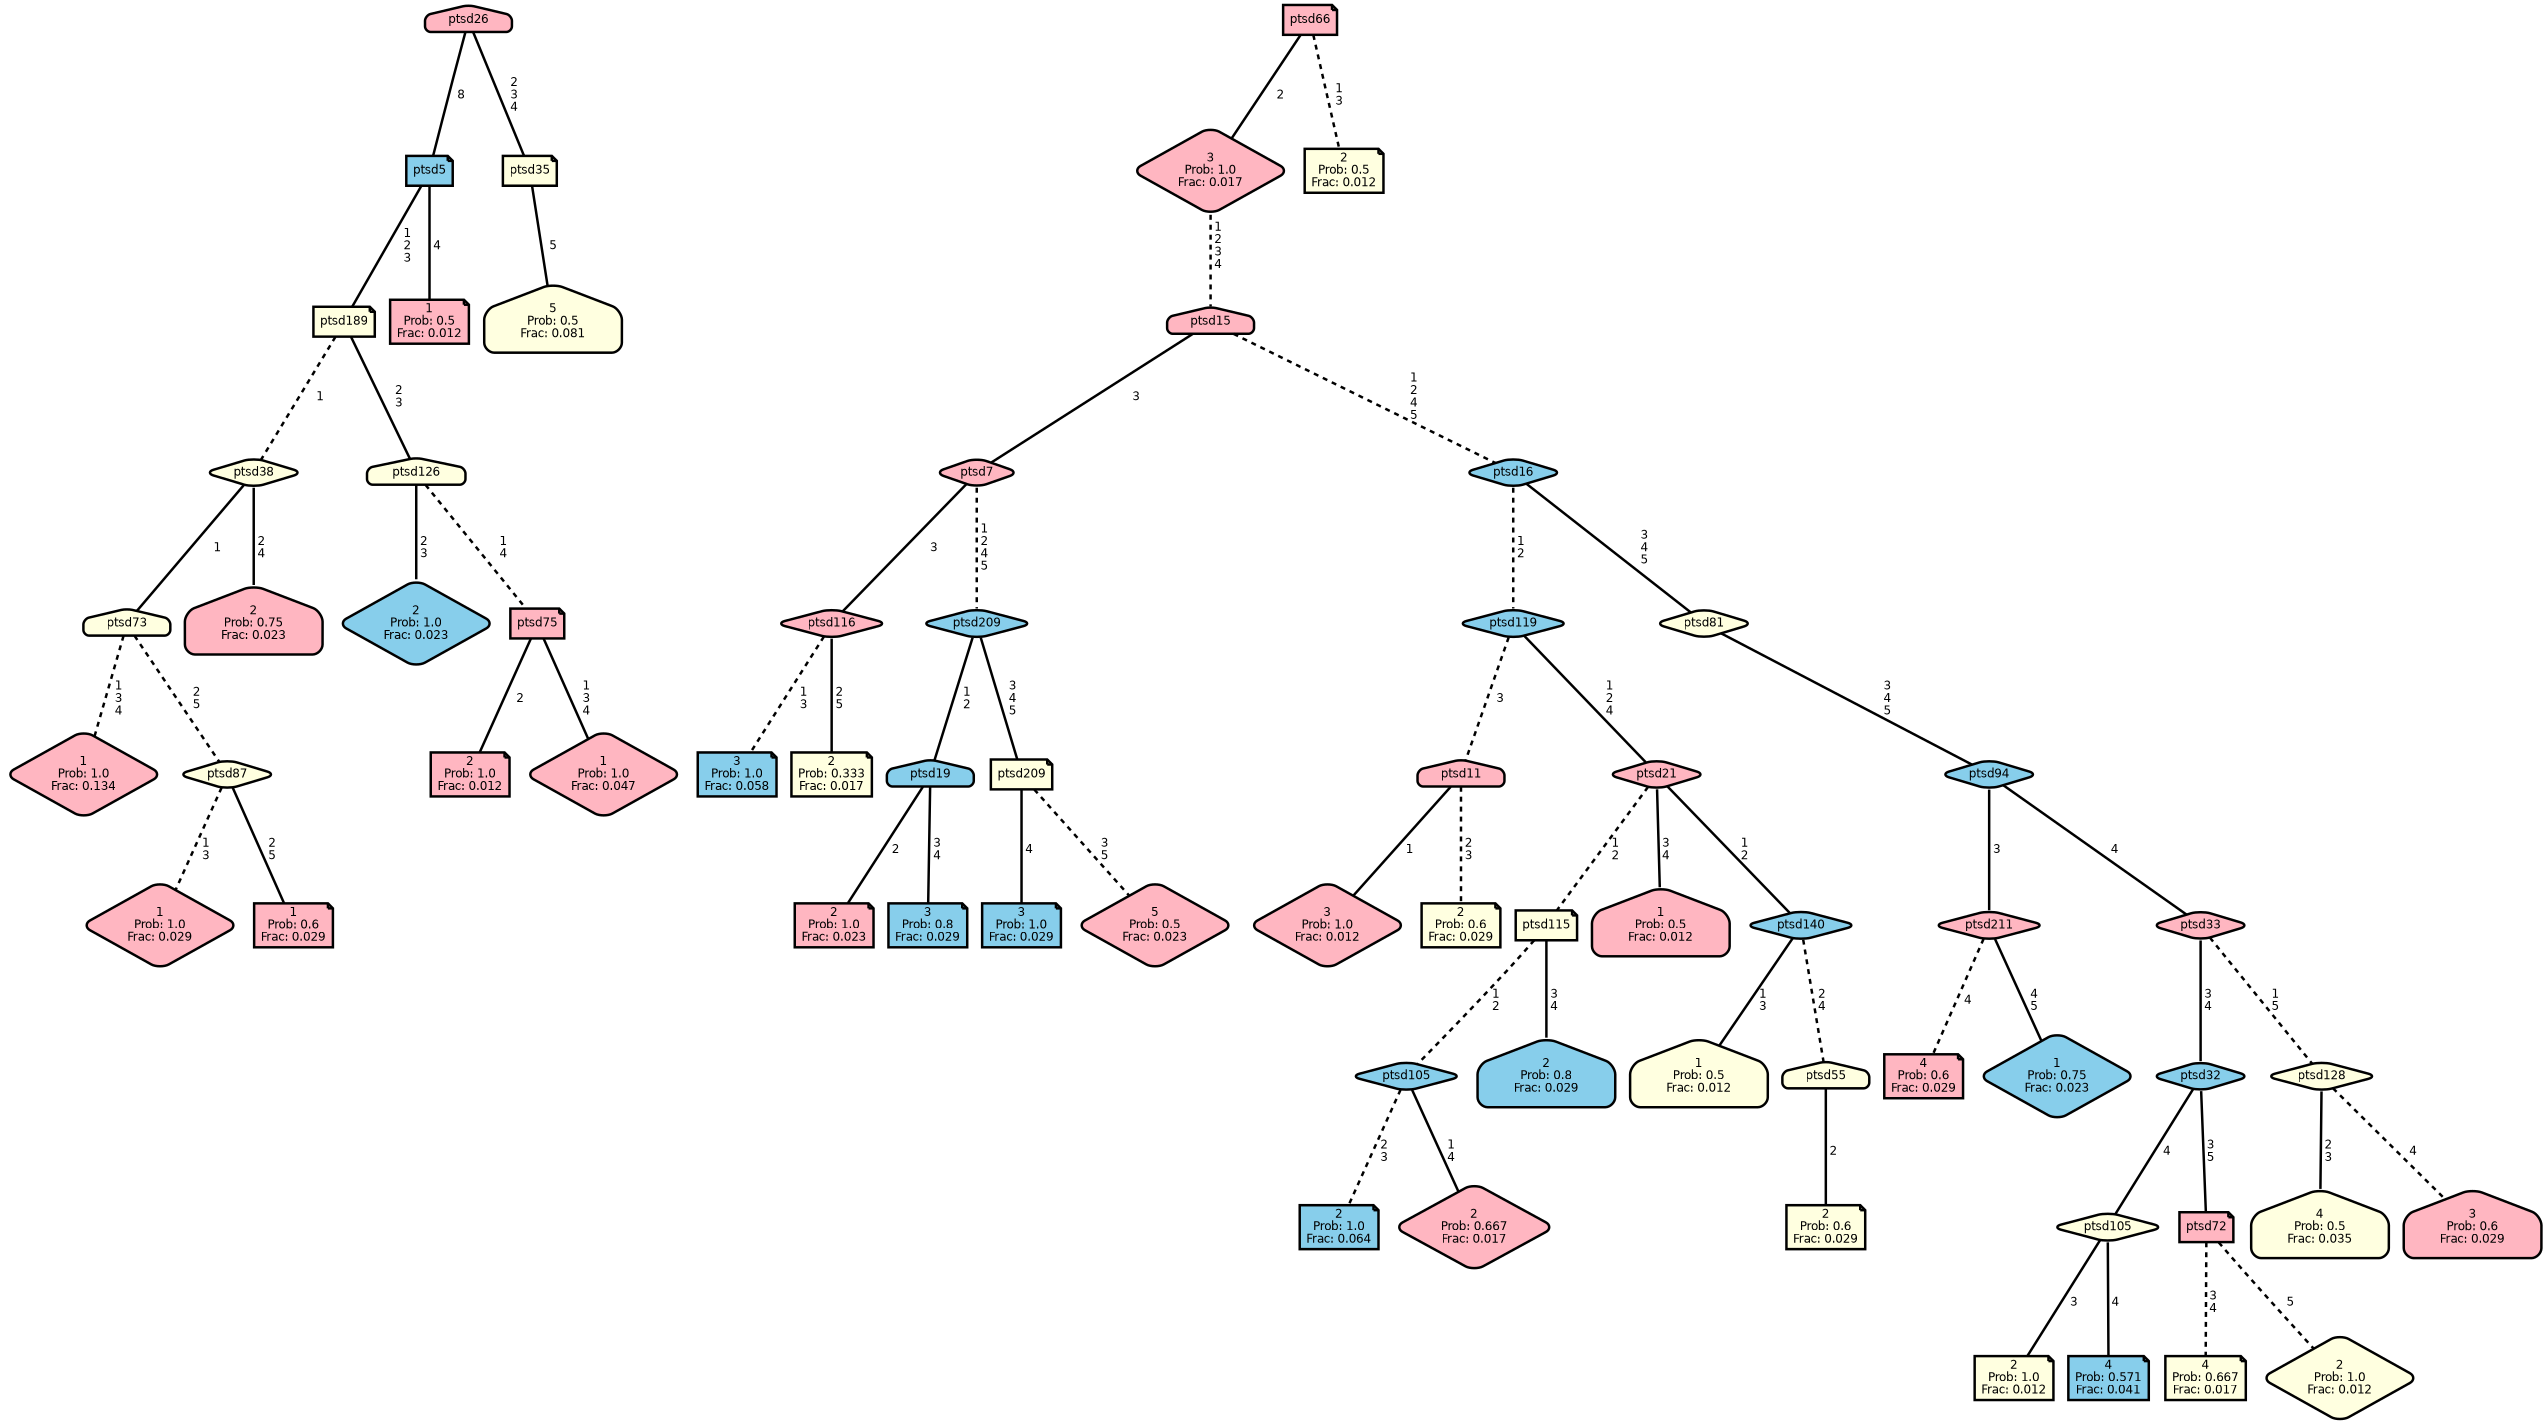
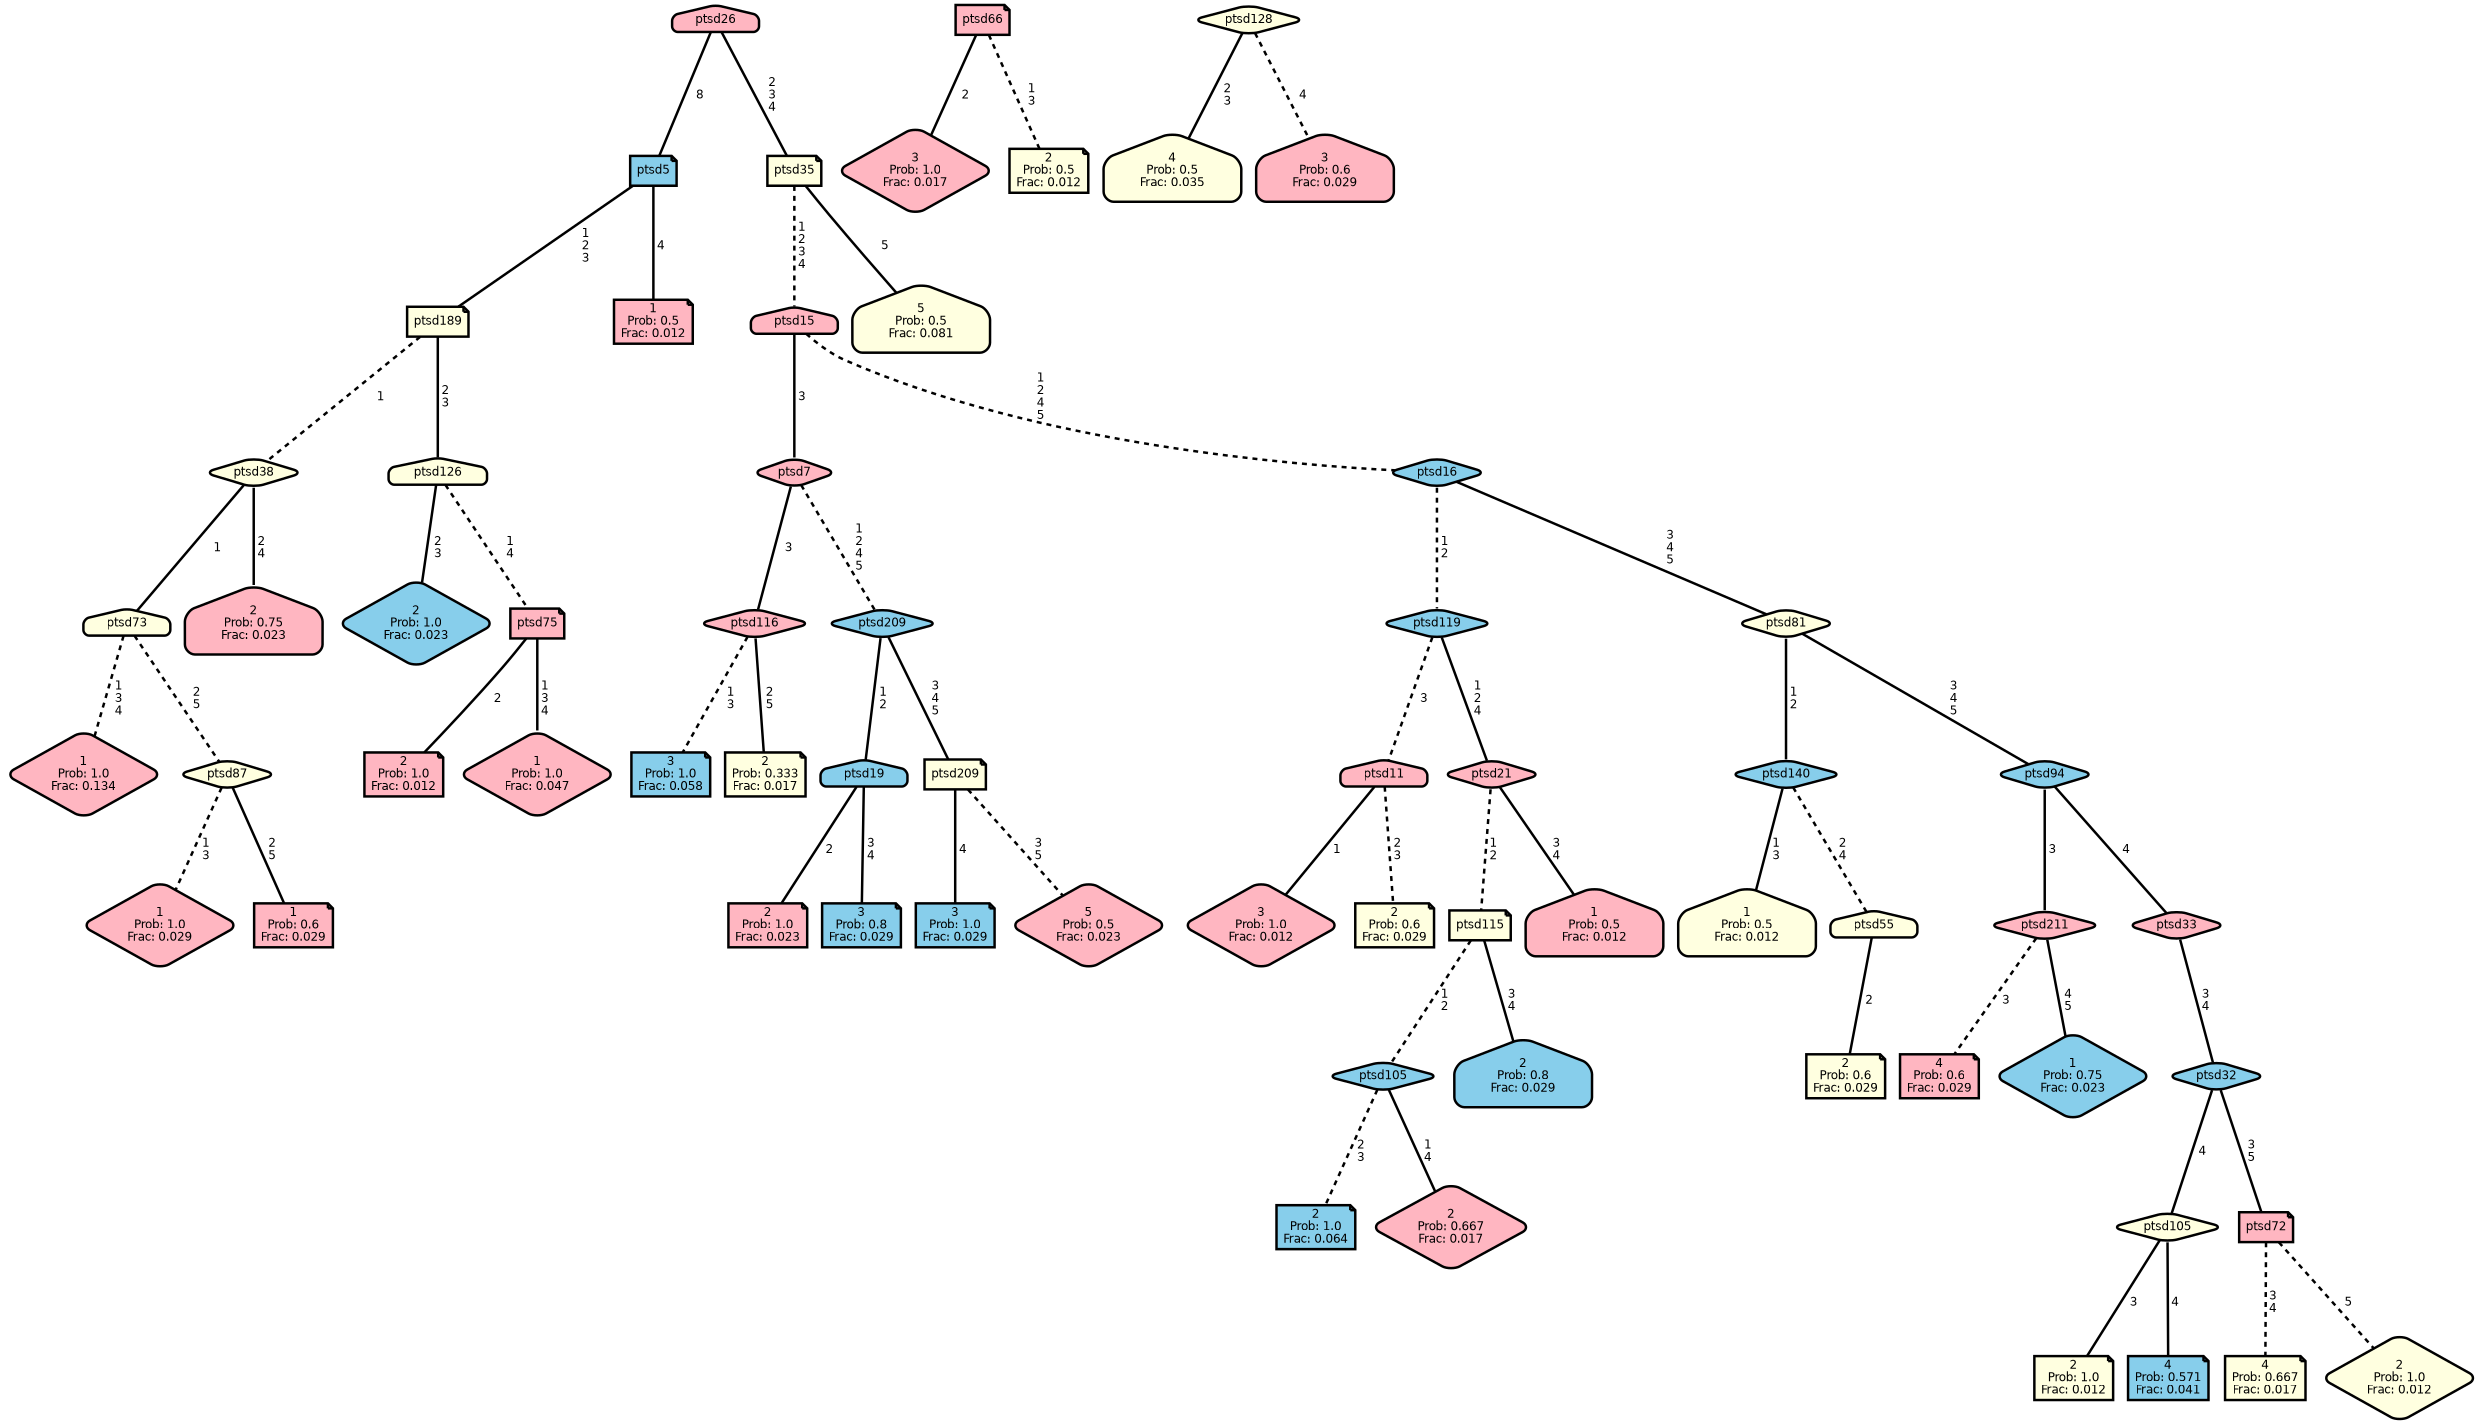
edge "3 Prob: 1.0 Frac: 0.017" -- "ptsd15": now "ptsd35" -- "ptsd15"
edge "ptsd21" -- "ptsd140": now "ptsd81" -- "ptsd140"
edge "ptsd211" -- "4 Prob: 0.6 Frac: 0.029": label " 4" -> " 3"
edge "ptsd33" -- "ptsd128": removed, label "1 5"
